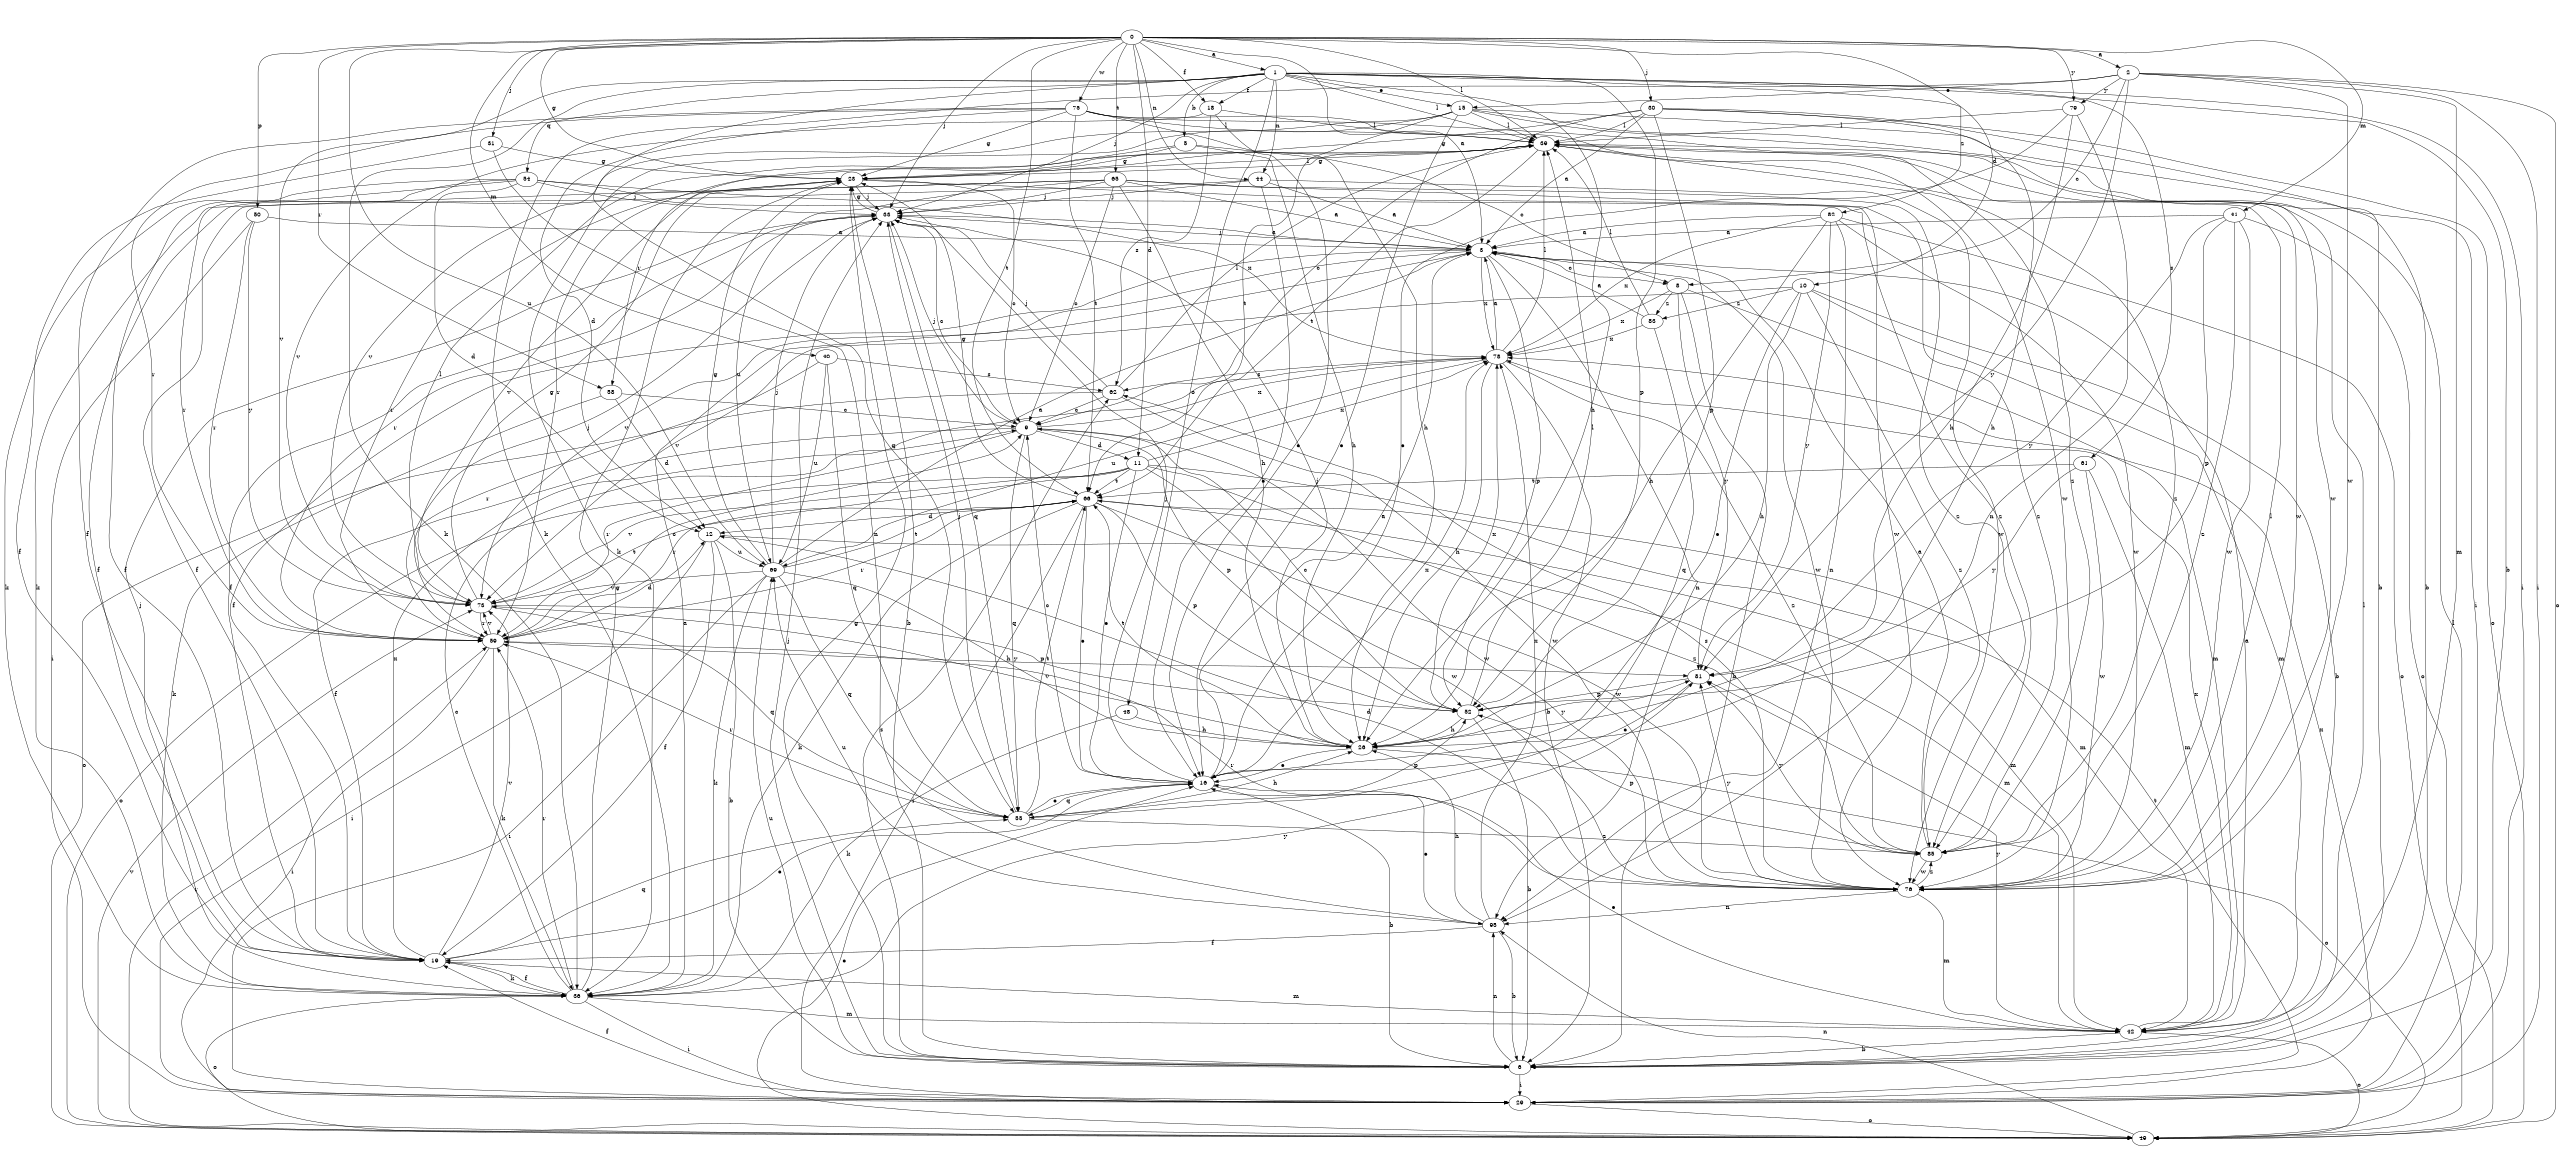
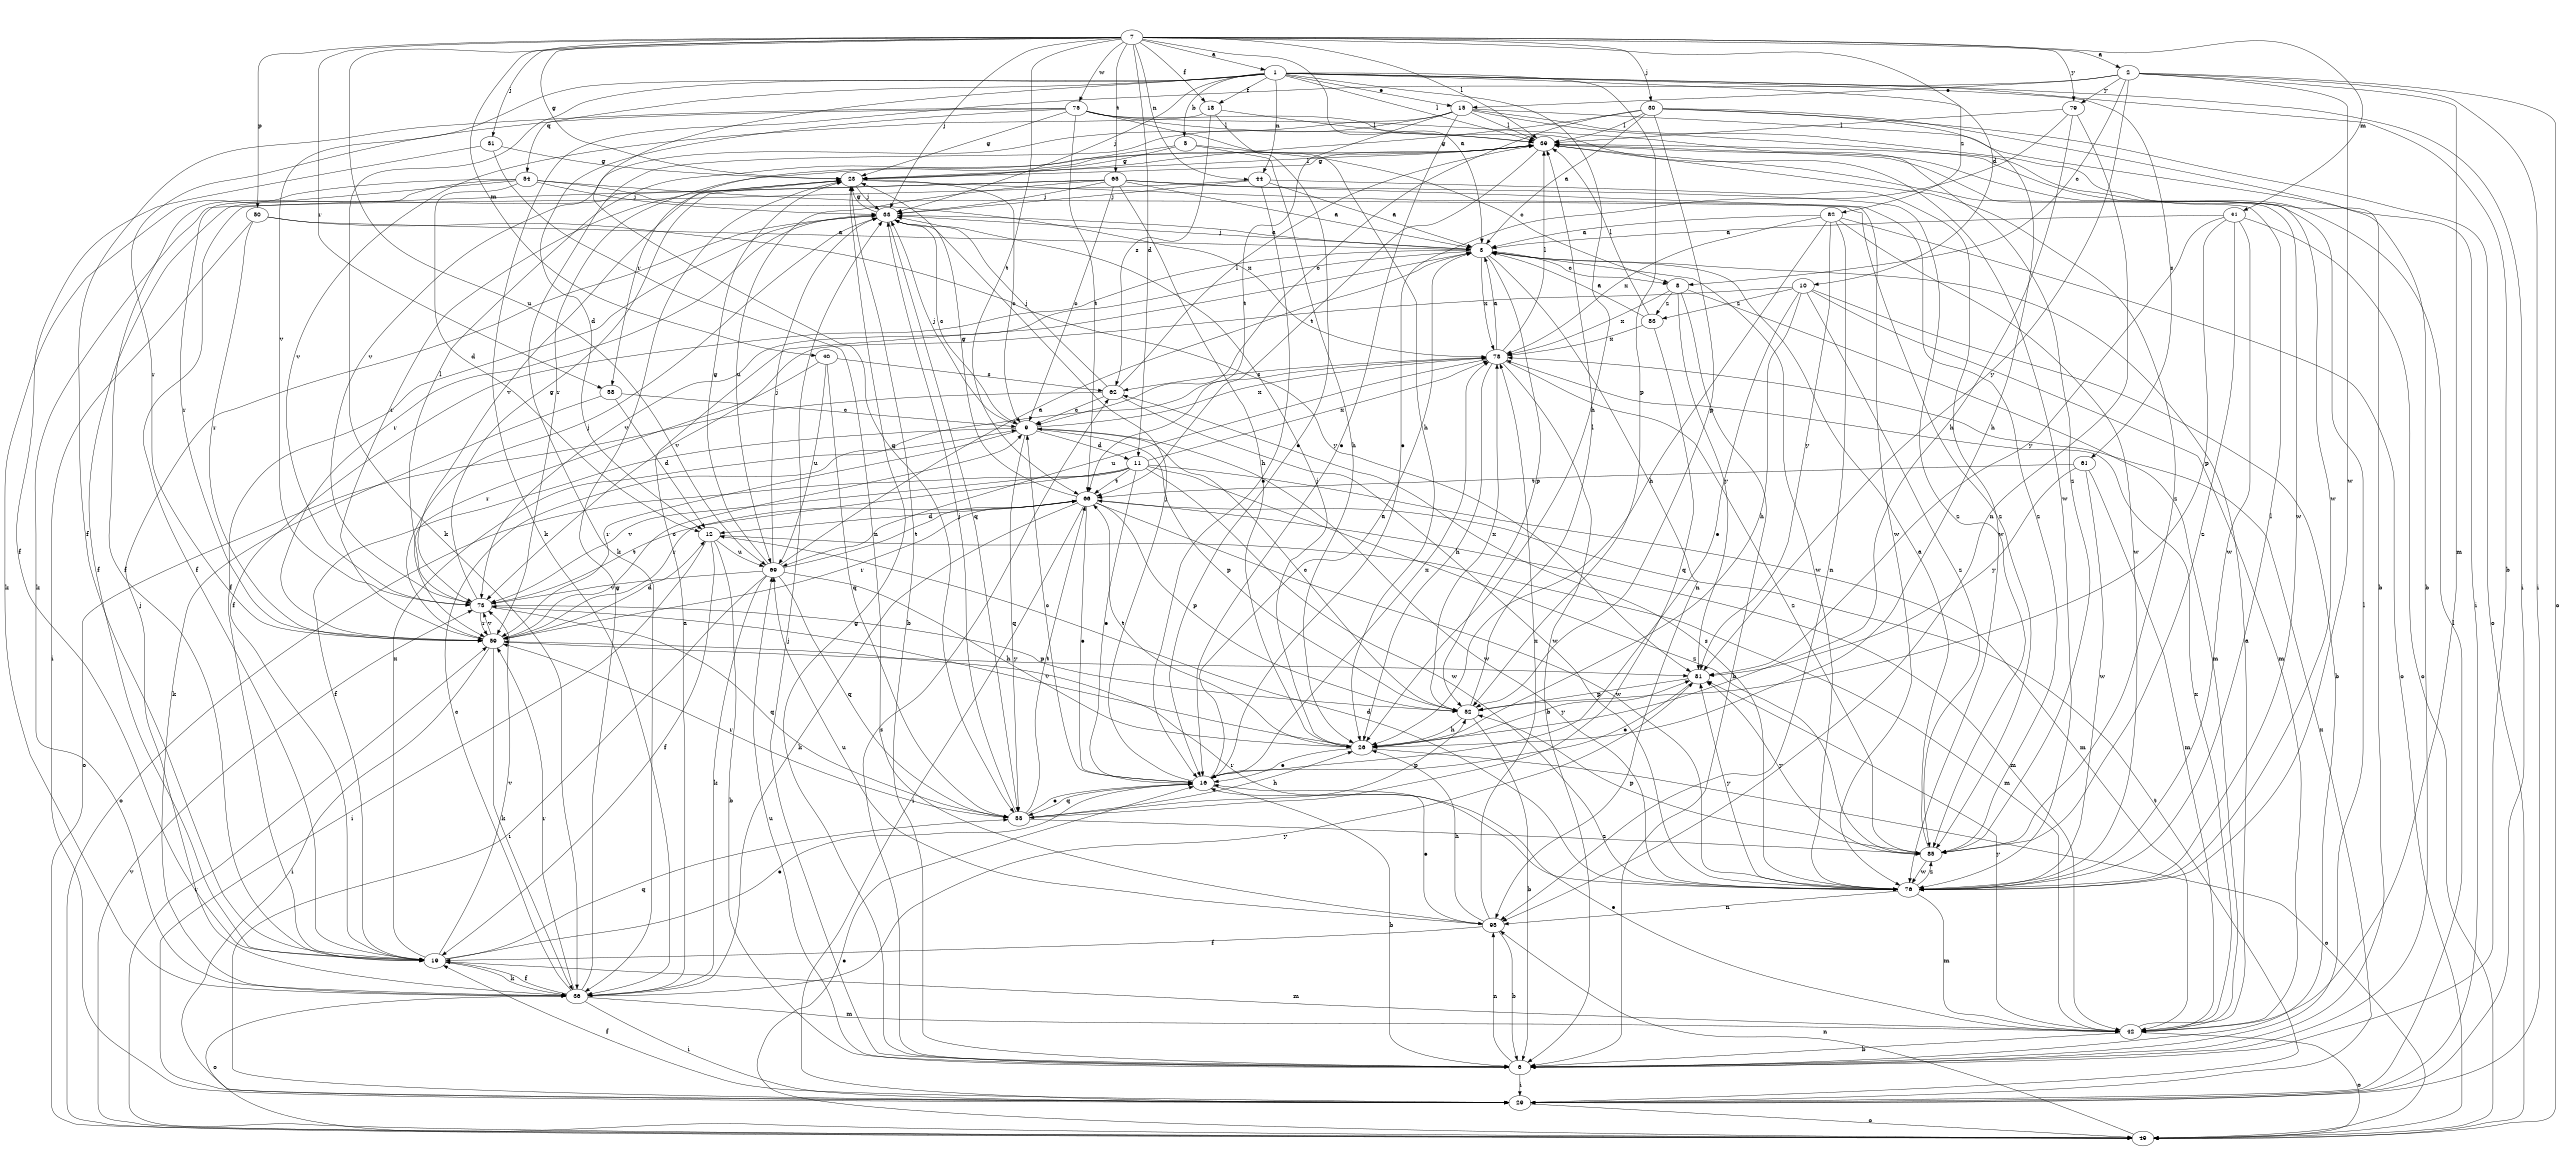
node "0": label "0" -> "7"
edge "50" -> "73": now "50" -> "81"
node "48": removed
